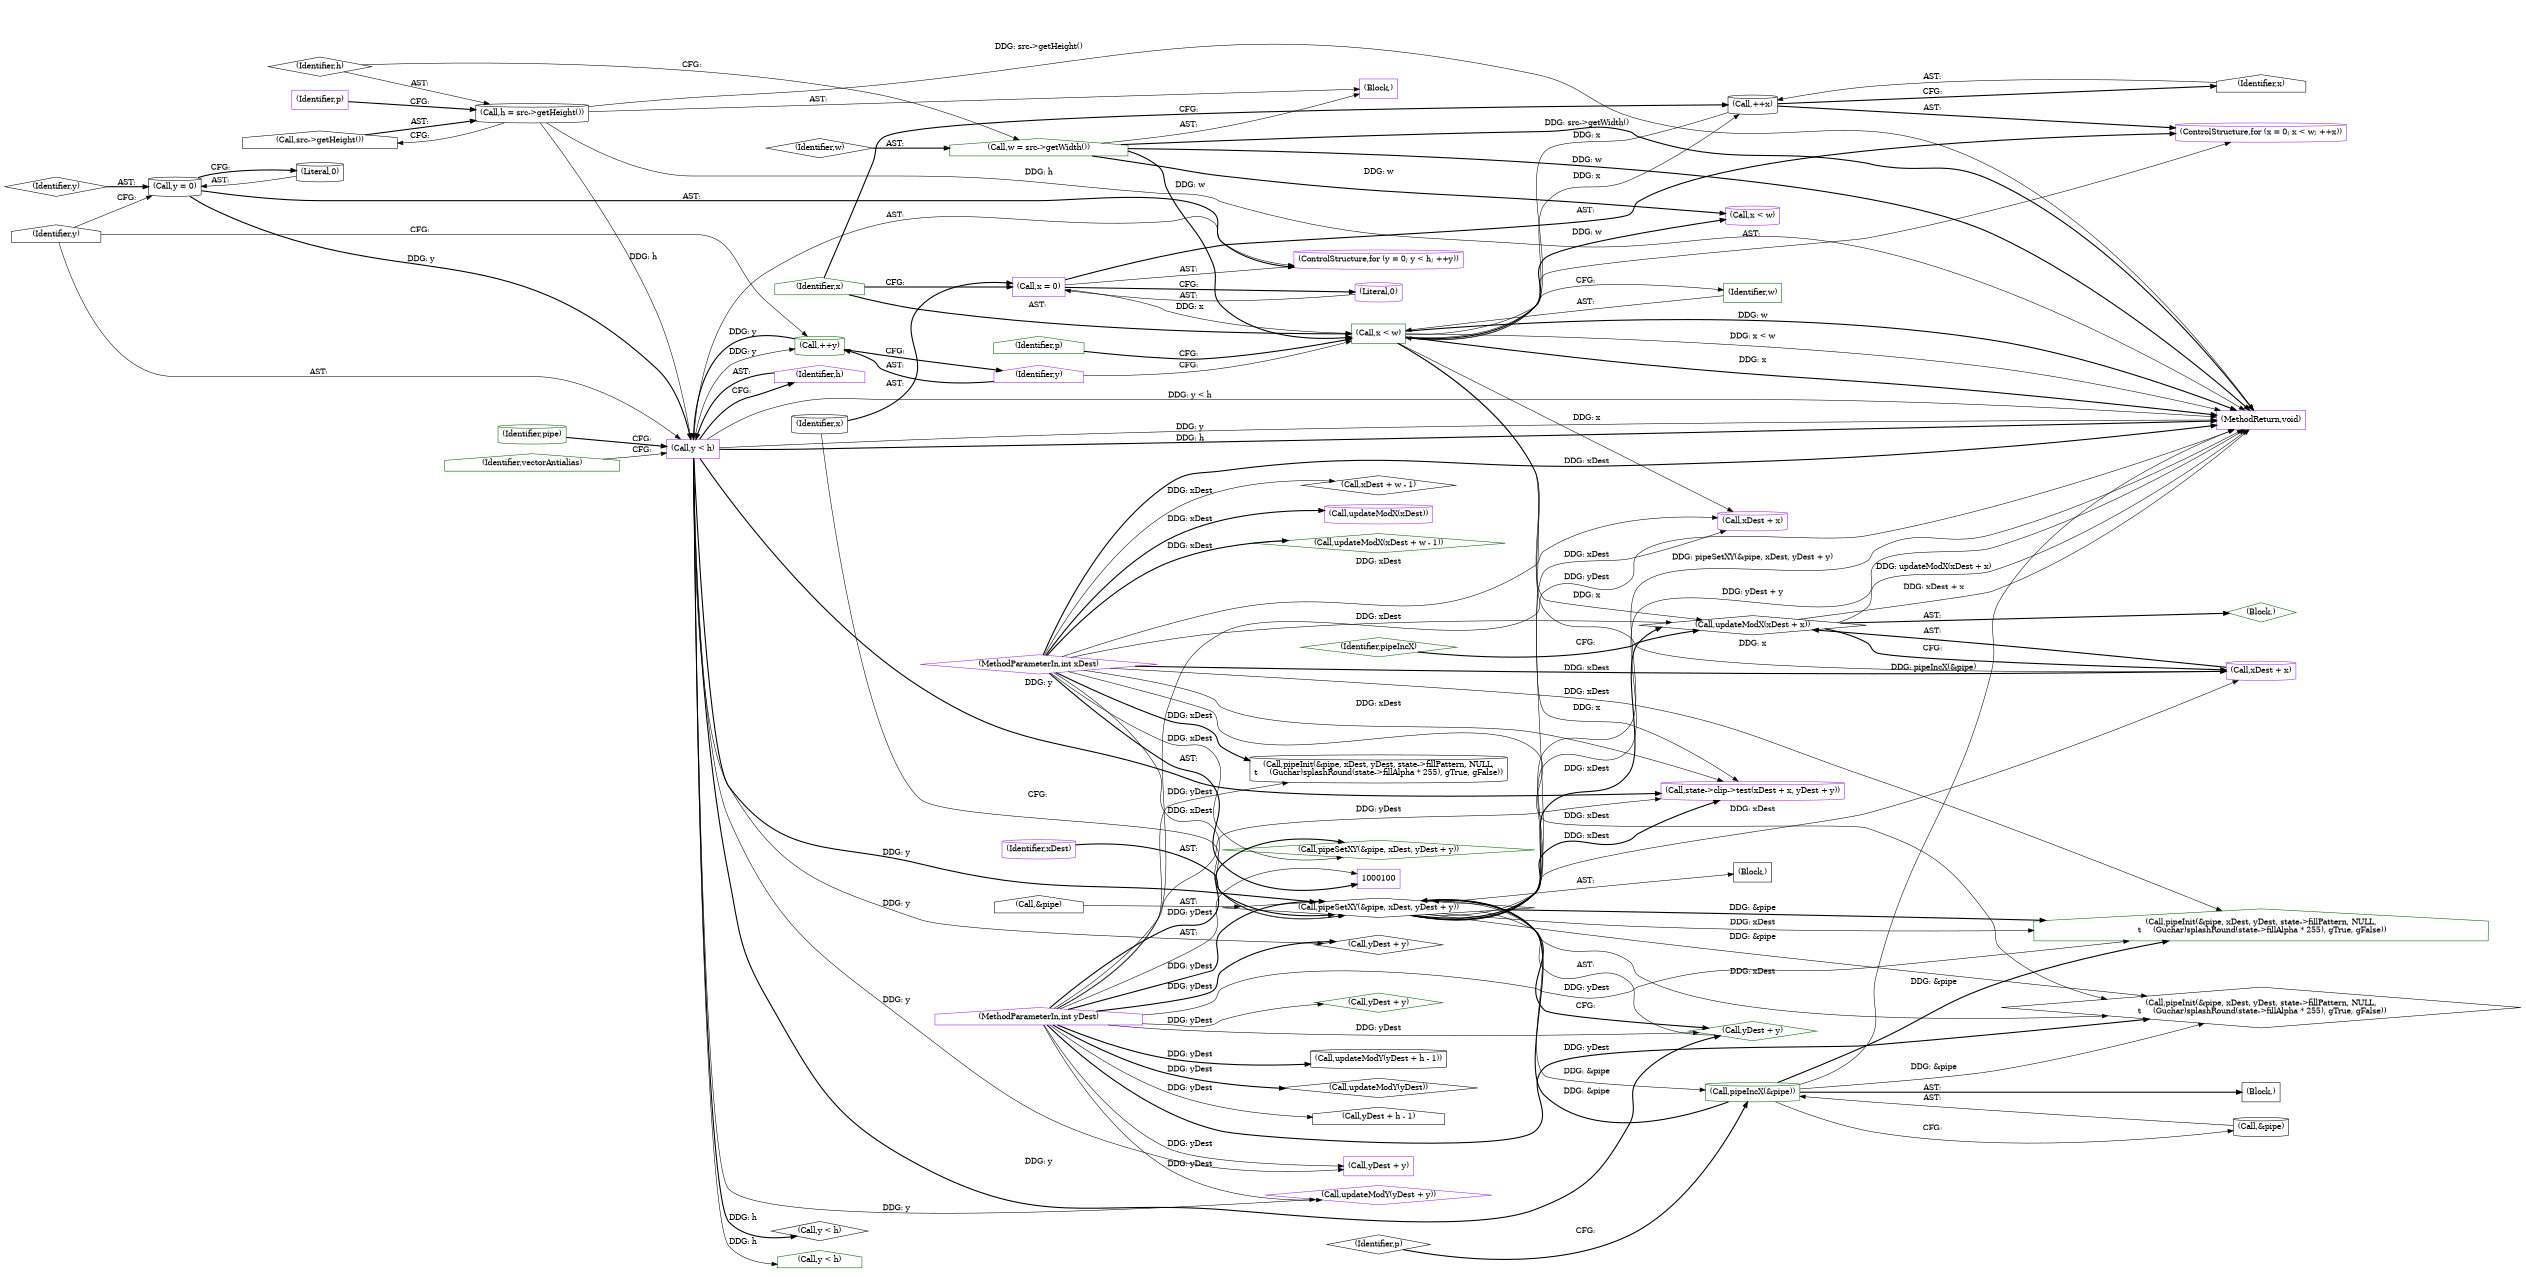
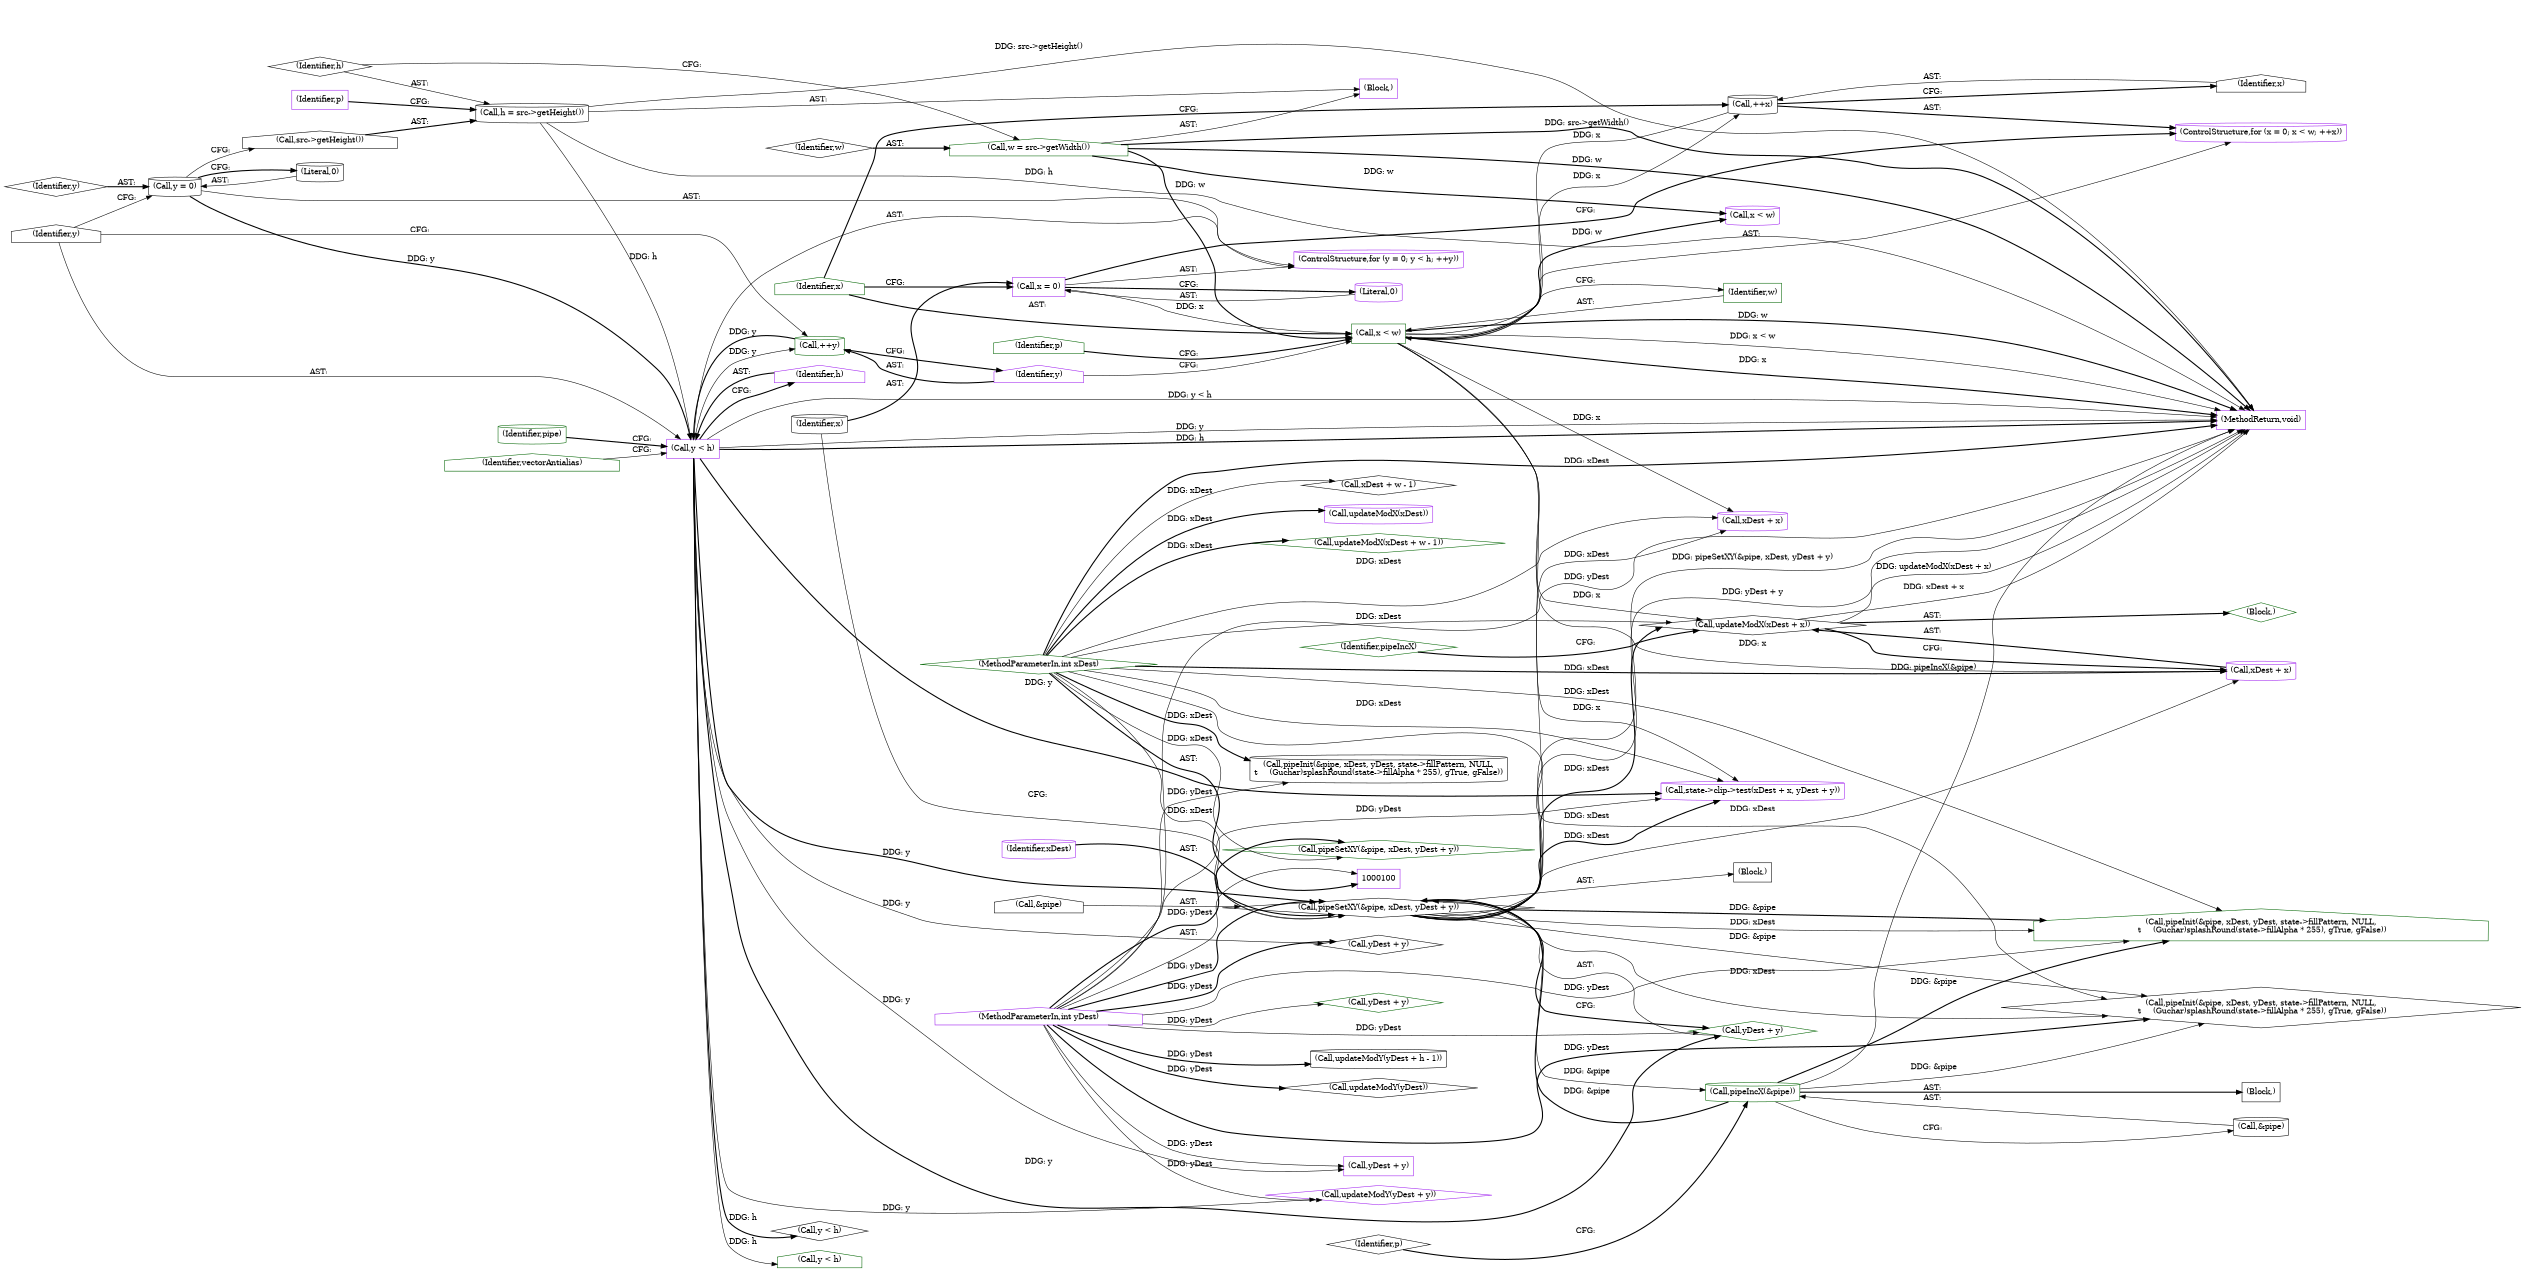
edge "(Call,h = src->getHeight())" -> "(Call,src->getHeight())": now "(Call,y = 0)" -> "(Call,src->getHeight())"
edge "(Call,y = 0)" -> "(ControlStructure,for (y = 0; y < h; ++y))": style bold -> solid
edge "(Call,x = 0)" -> "(ControlStructure,for (x = 0; x < w; ++x))": label "AST: " -> "CFG: "
node "(MethodParameterIn,int xDest)": color purple -> darkgreen
node "(Call,yDest + h - 1)": removed
